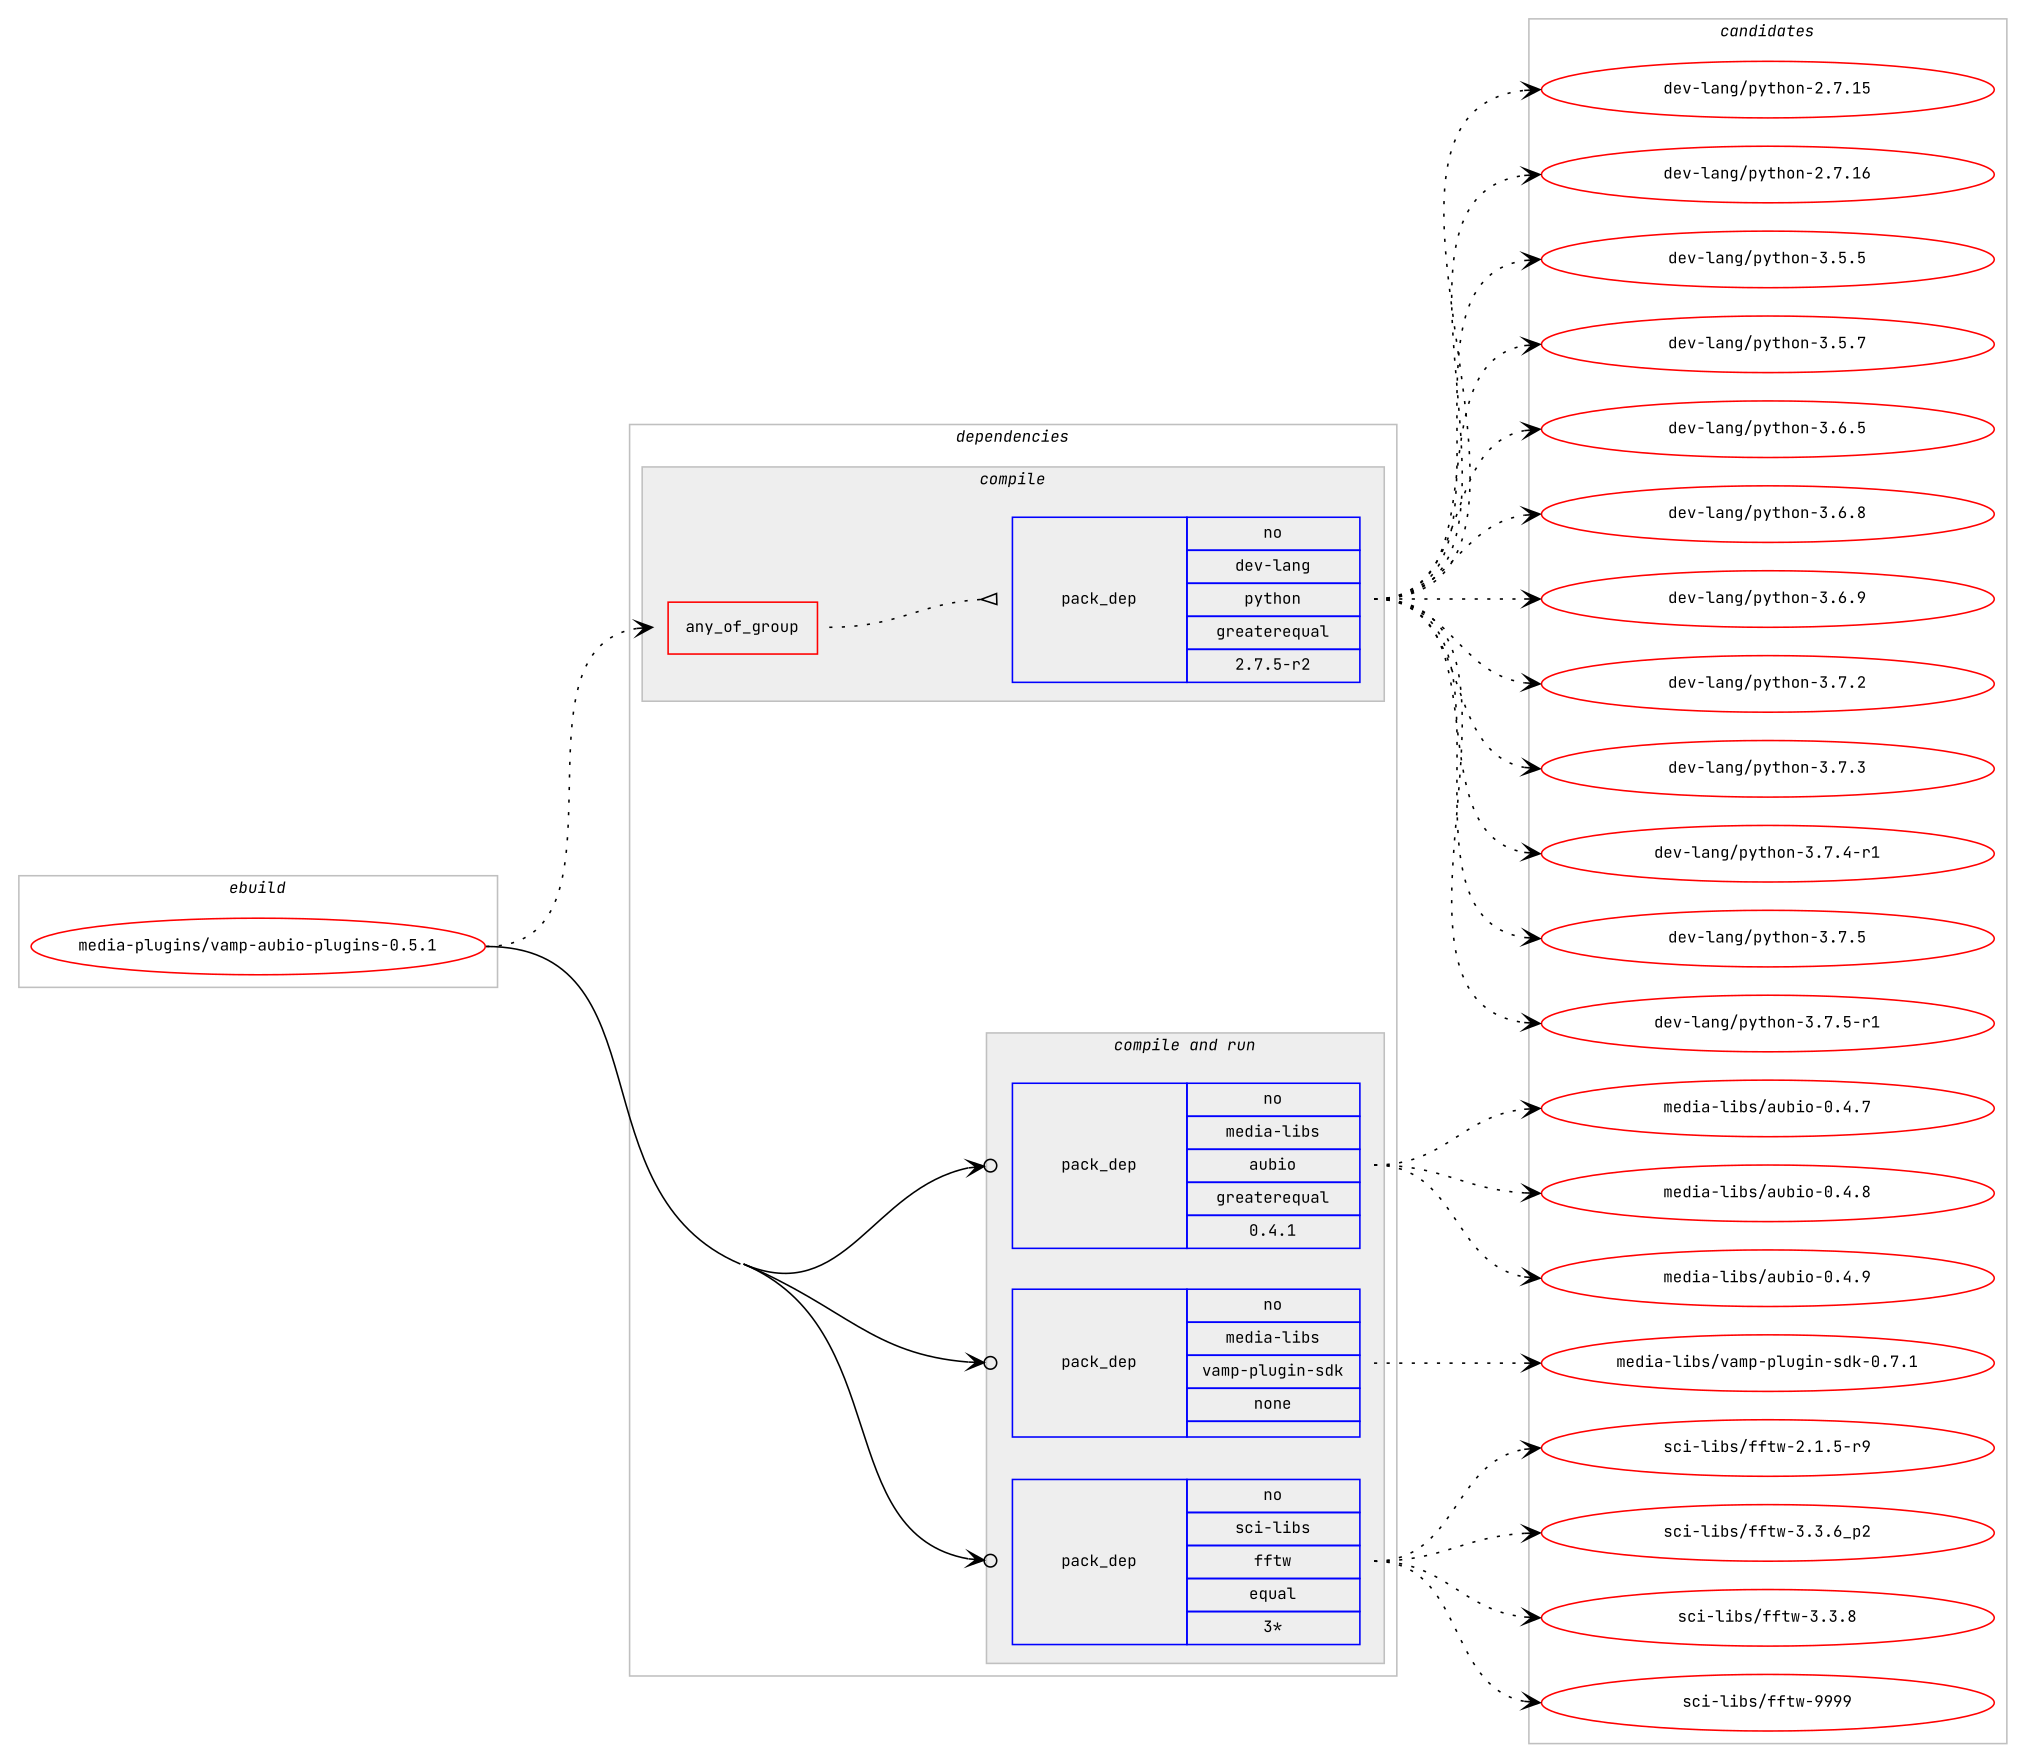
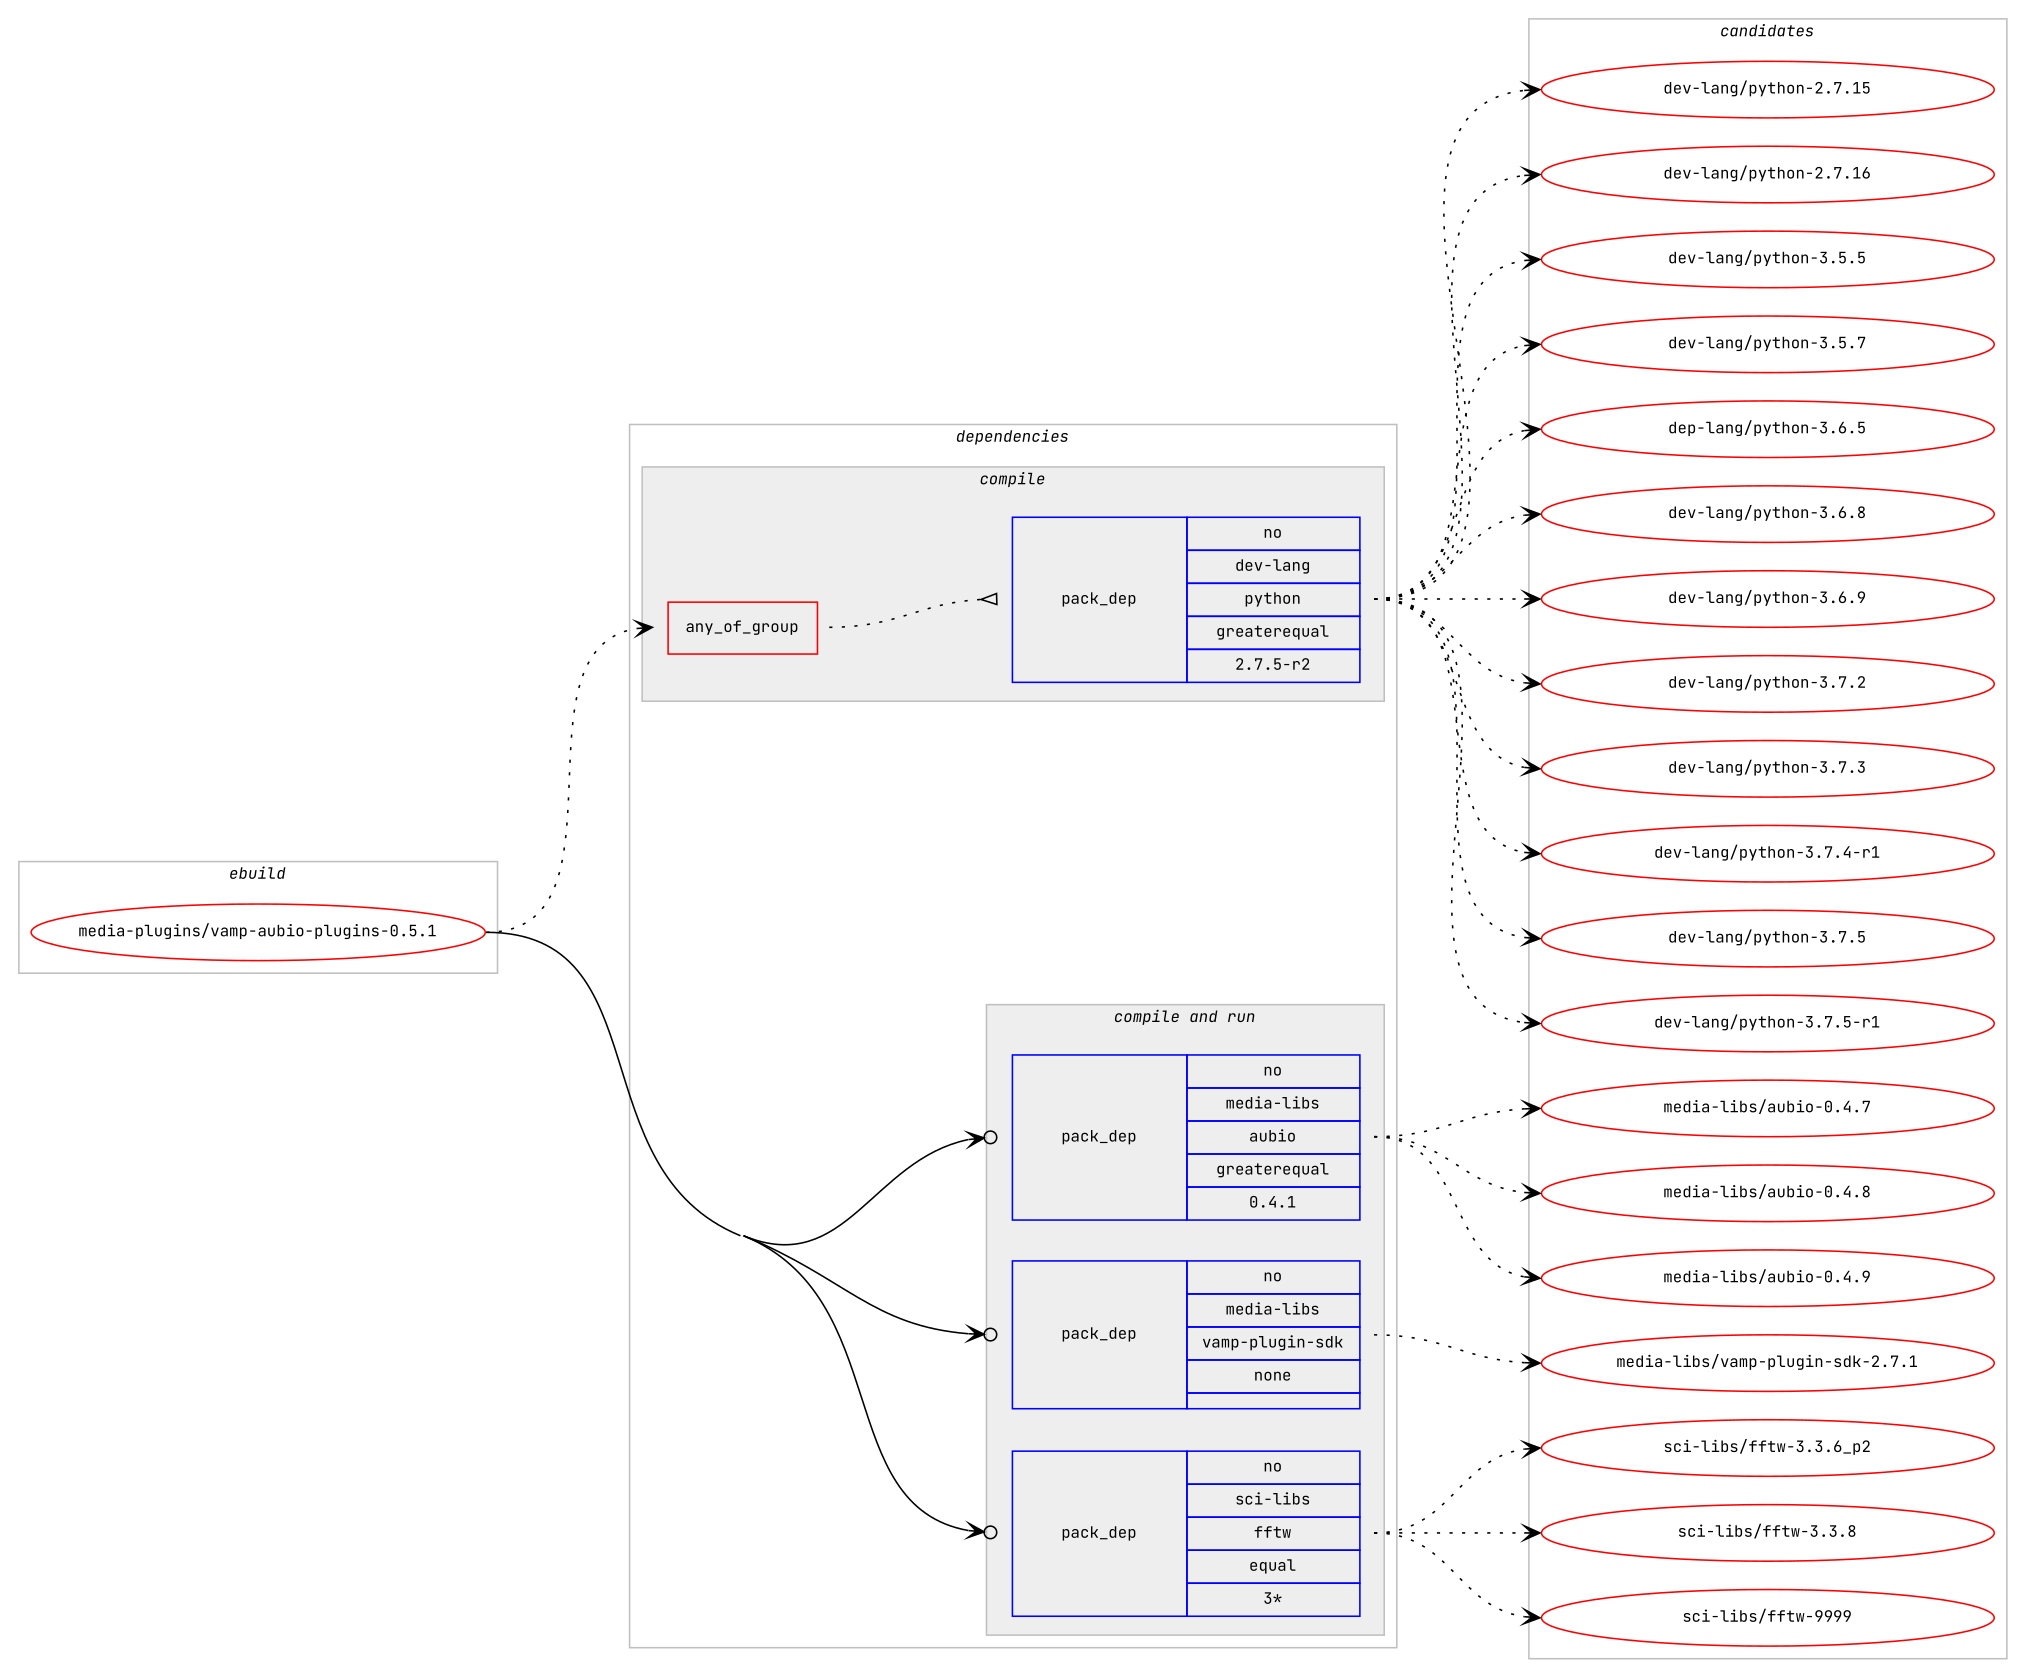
node "dev-lang/python-3.6.5": label "dev-lang/python-3.6.5" -> "dep-lang/python-3.6.5"
node "media-libs/vamp-plugin-sdk-0.7.1": label "media-libs/vamp-plugin-sdk-0.7.1" -> "media-libs/vamp-plugin-sdk-2.7.1"
node "sci-libs/fftw-2.1.5-r9": removed
